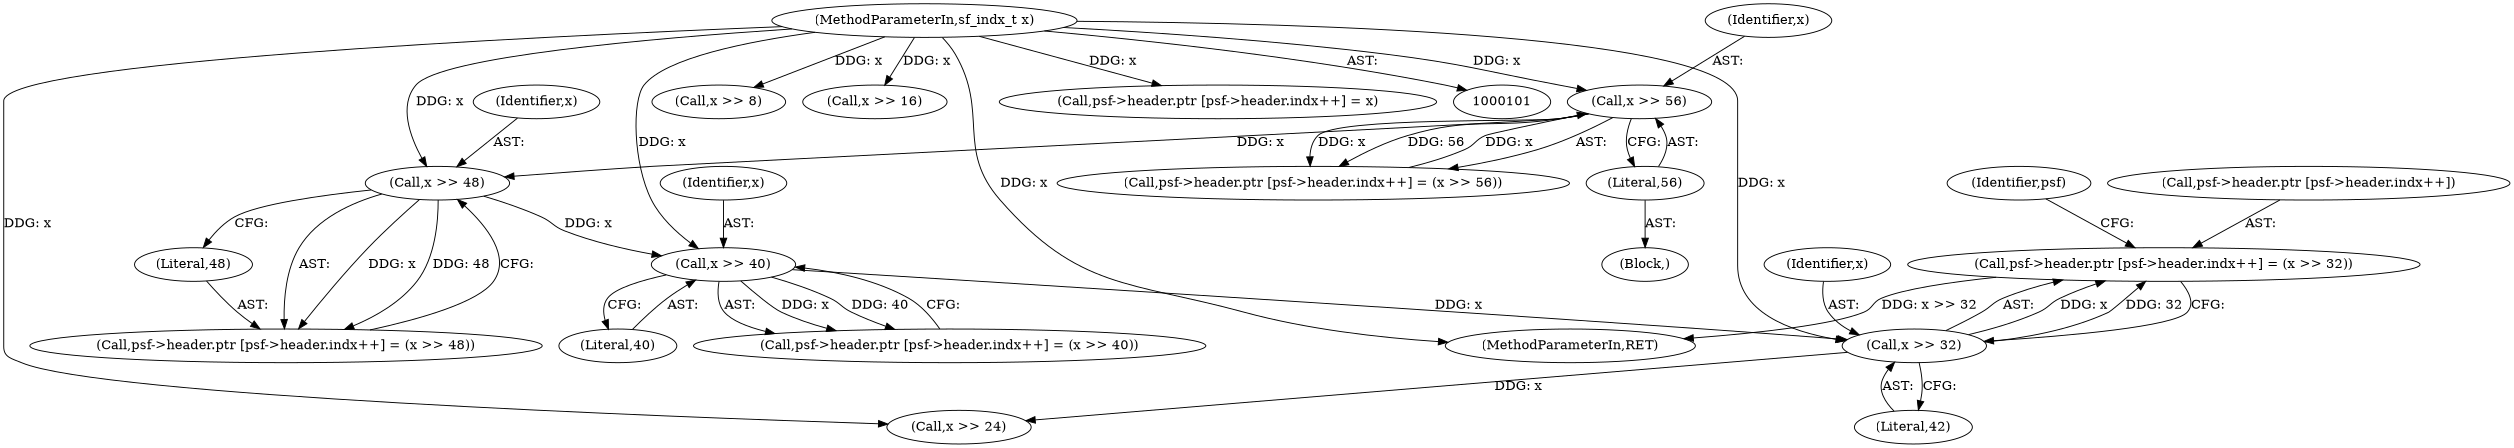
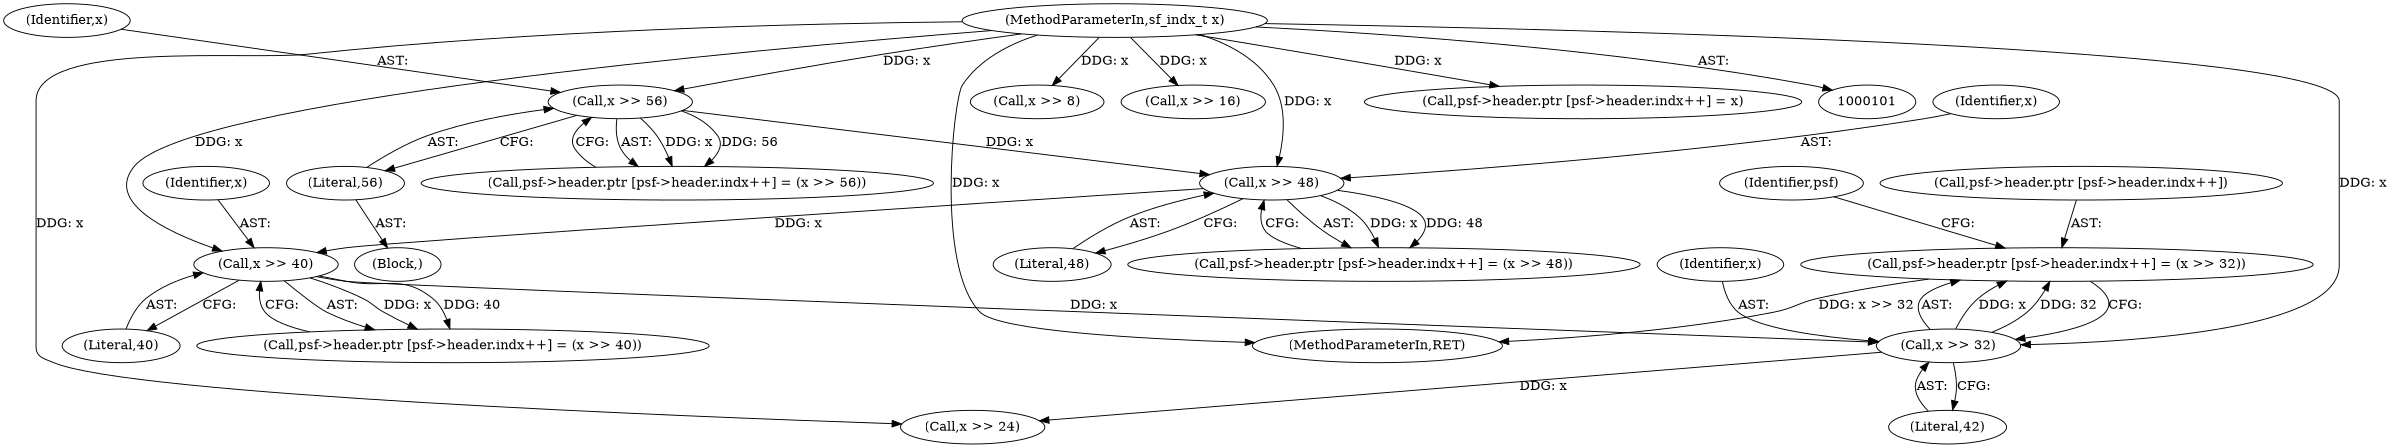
edge "(Call,psf->header.ptr [psf->header.indx++] = (x >> 56))" -> "(Call,x >> 56)": label "DDG: x" -> "CFG: "
edge "(Literal,48)" -> "(Call,psf->header.ptr [psf->header.indx++] = (x >> 48))": now "(Literal,48)" -> "(Call,x >> 48)"
